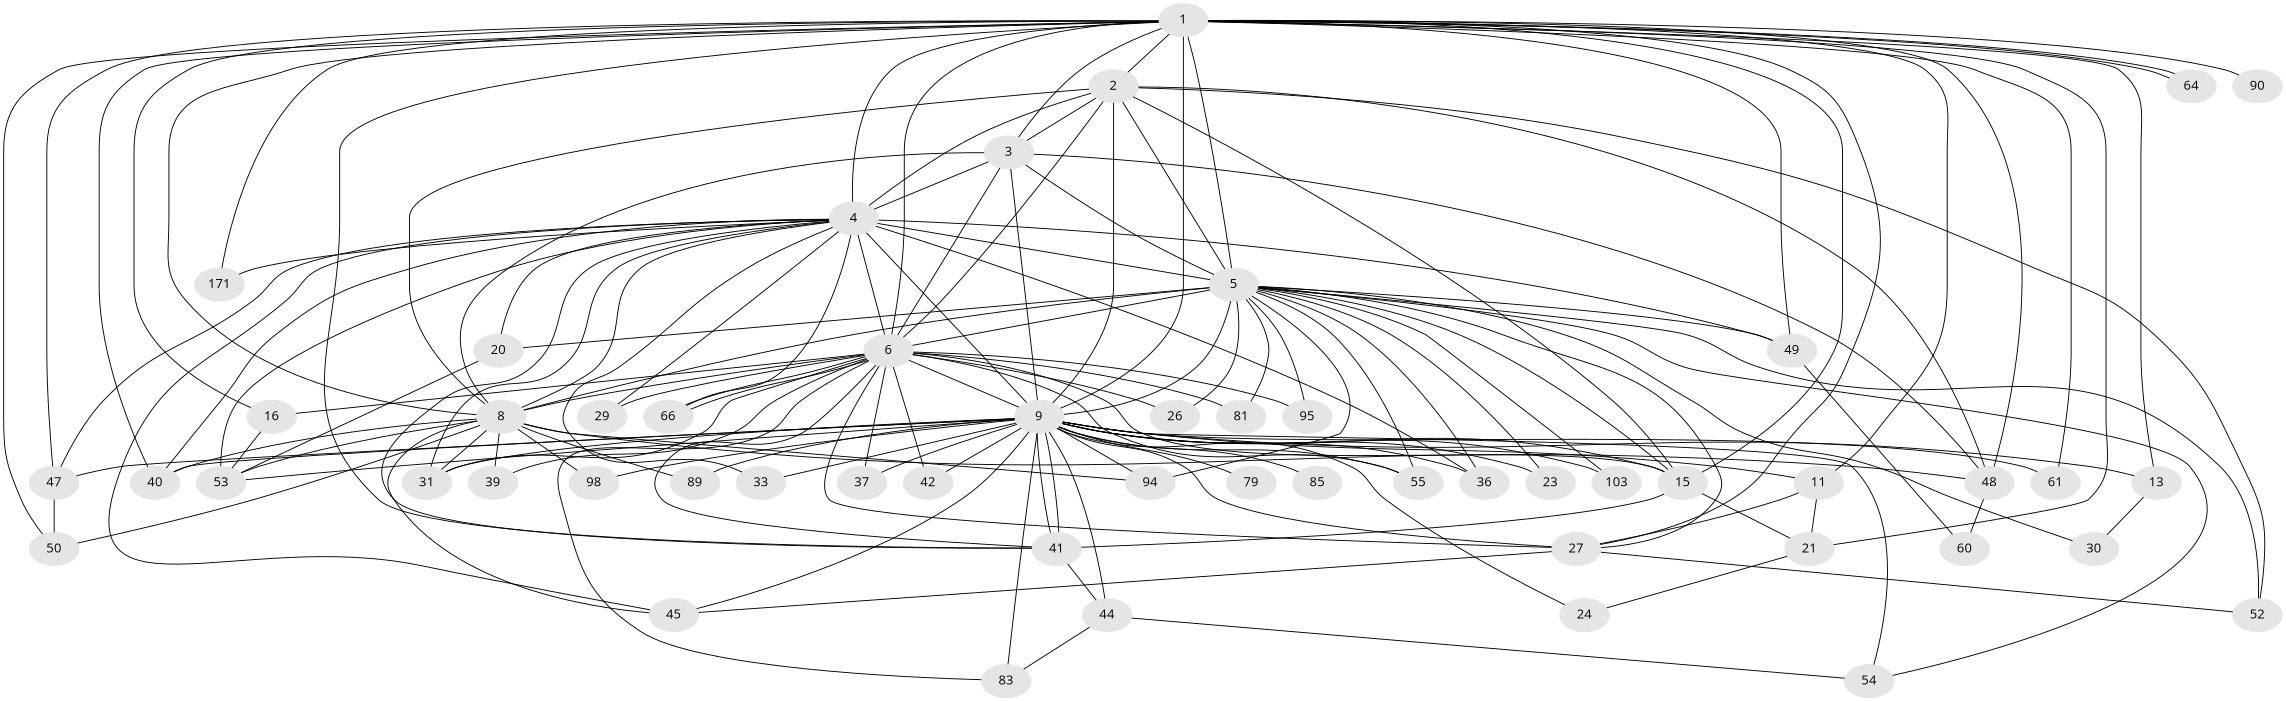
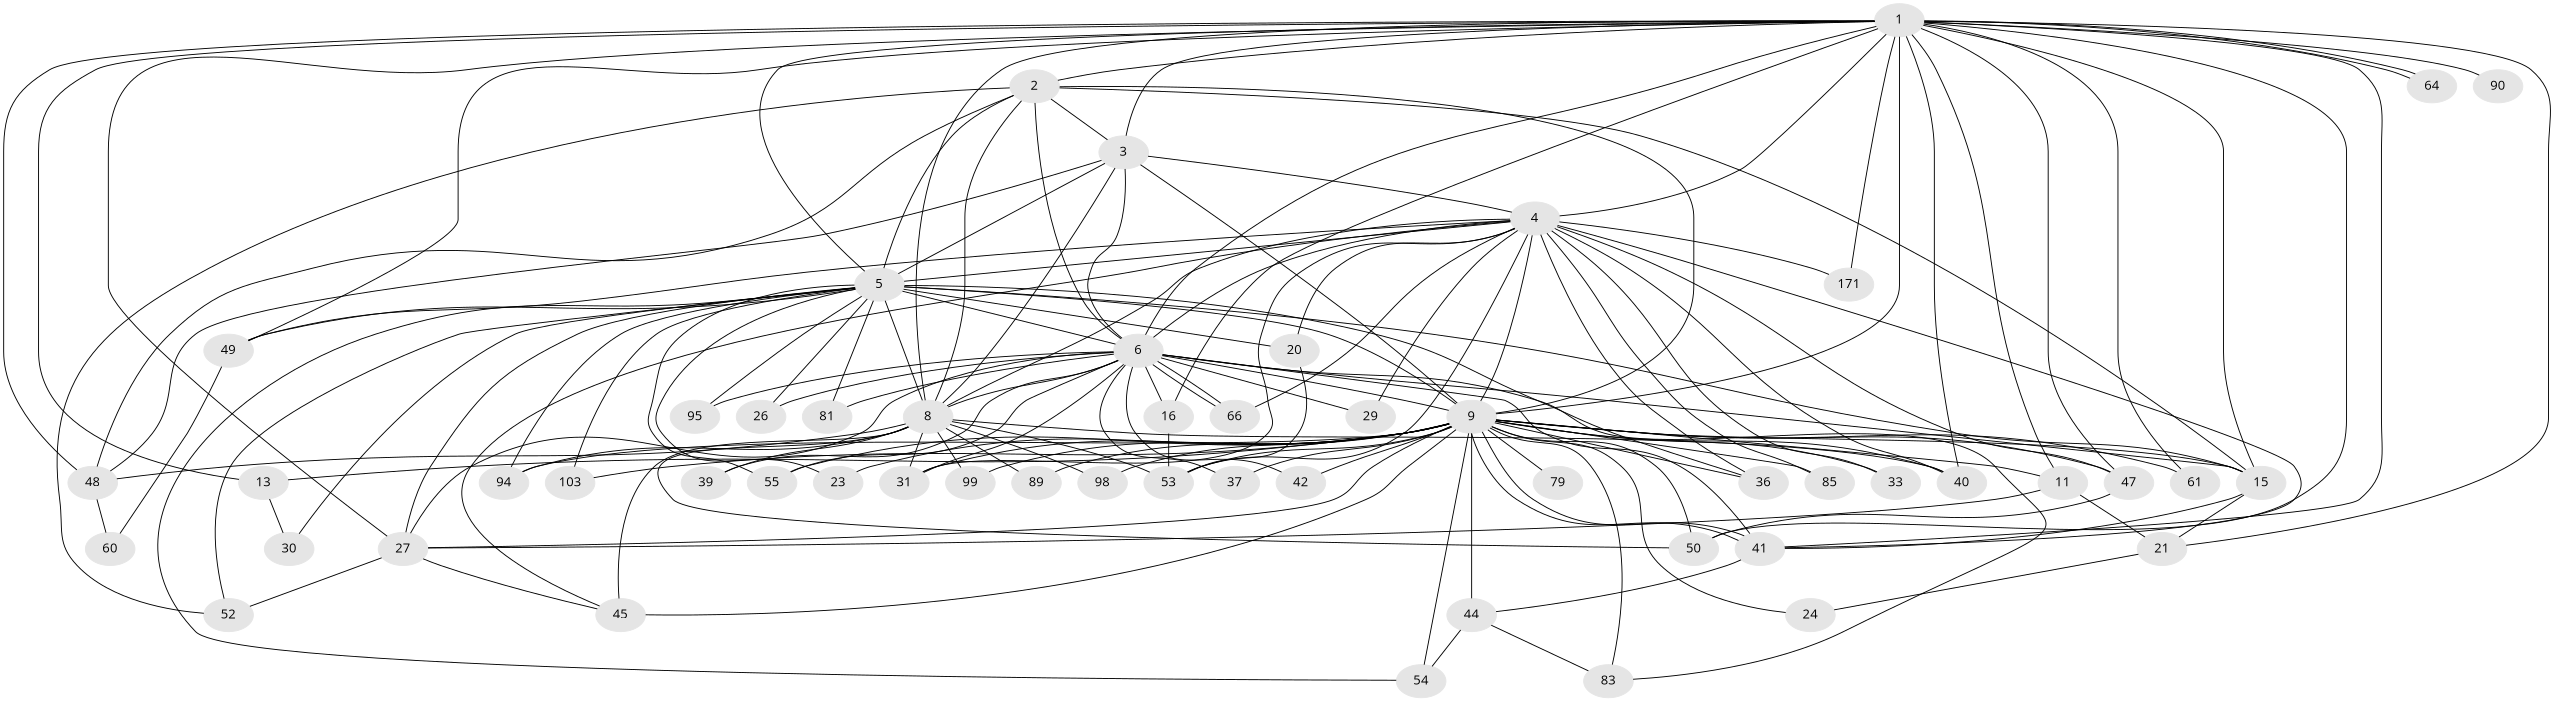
edge "2" -- "4": now "85" -- "4"
edge "9" -- "50": added
node "99": added
